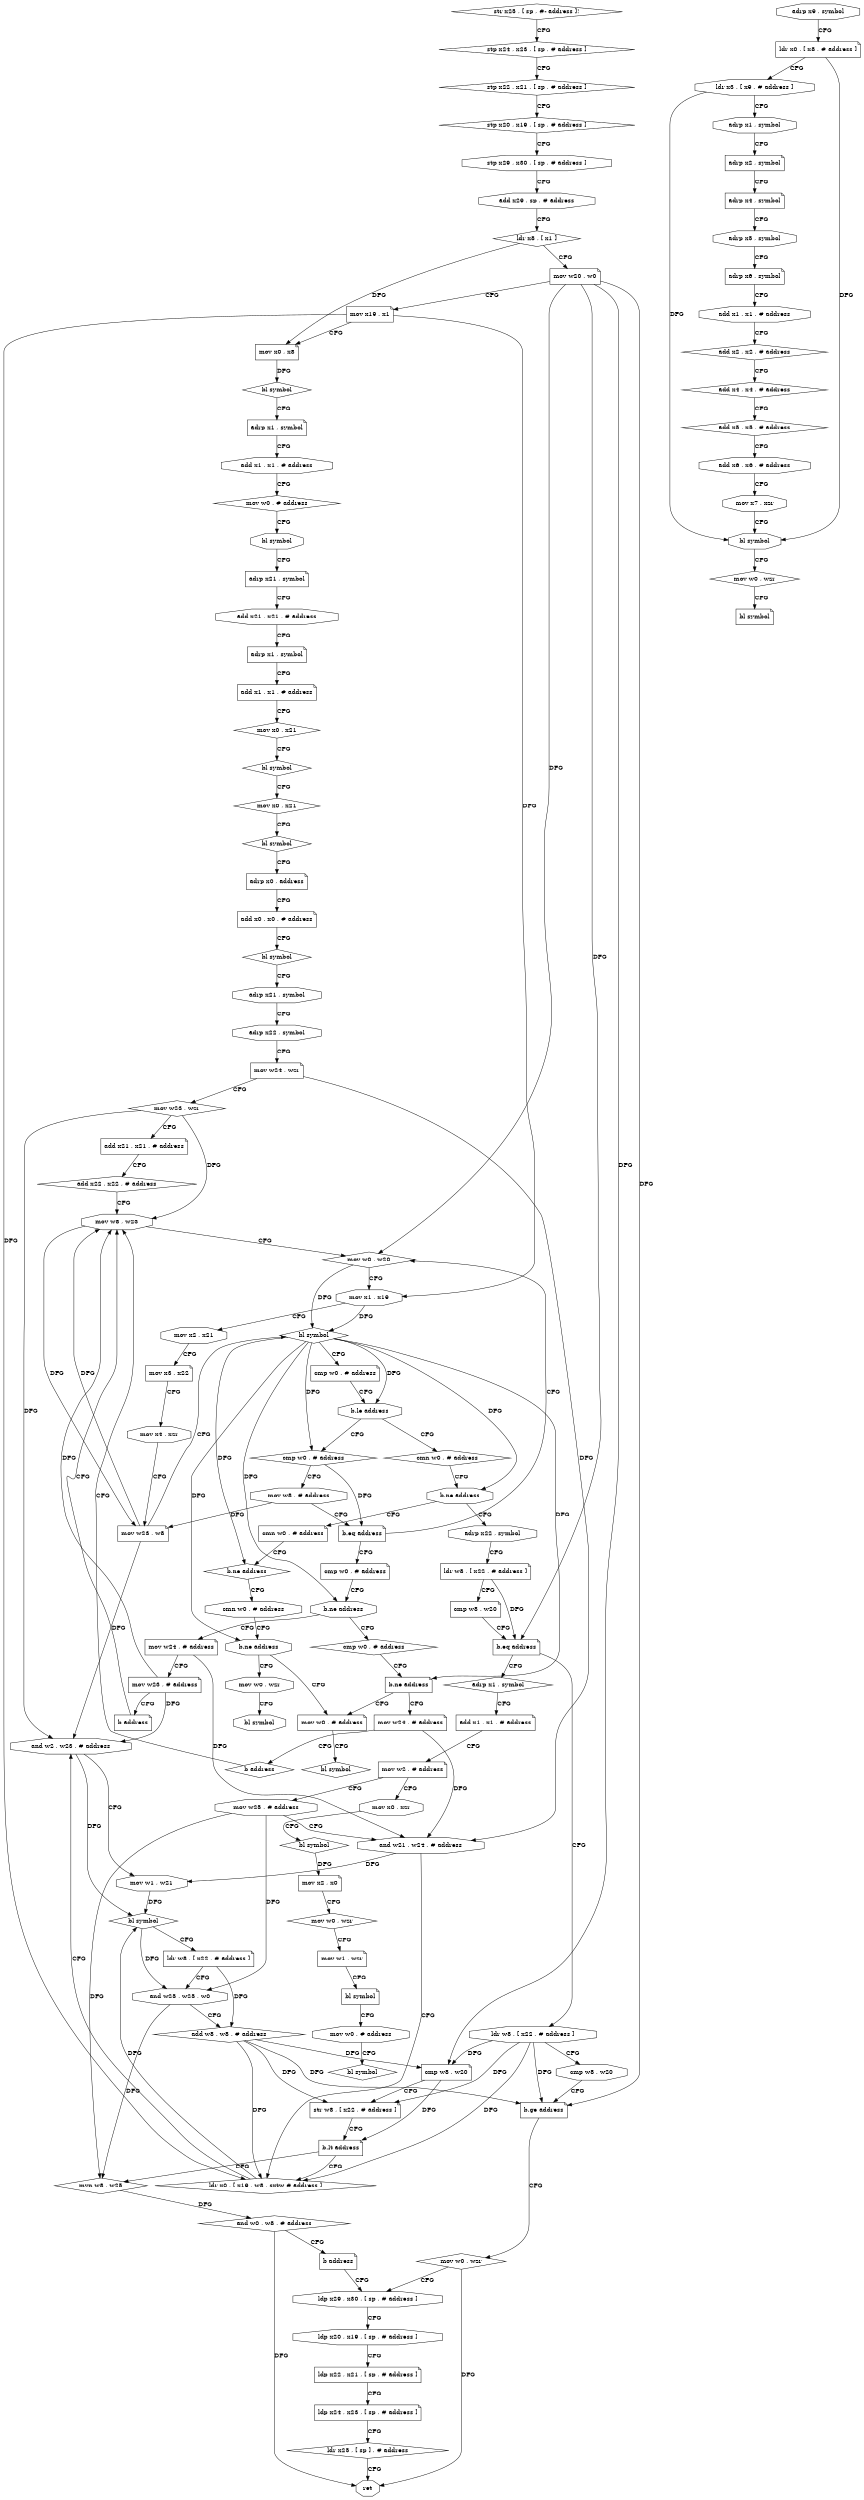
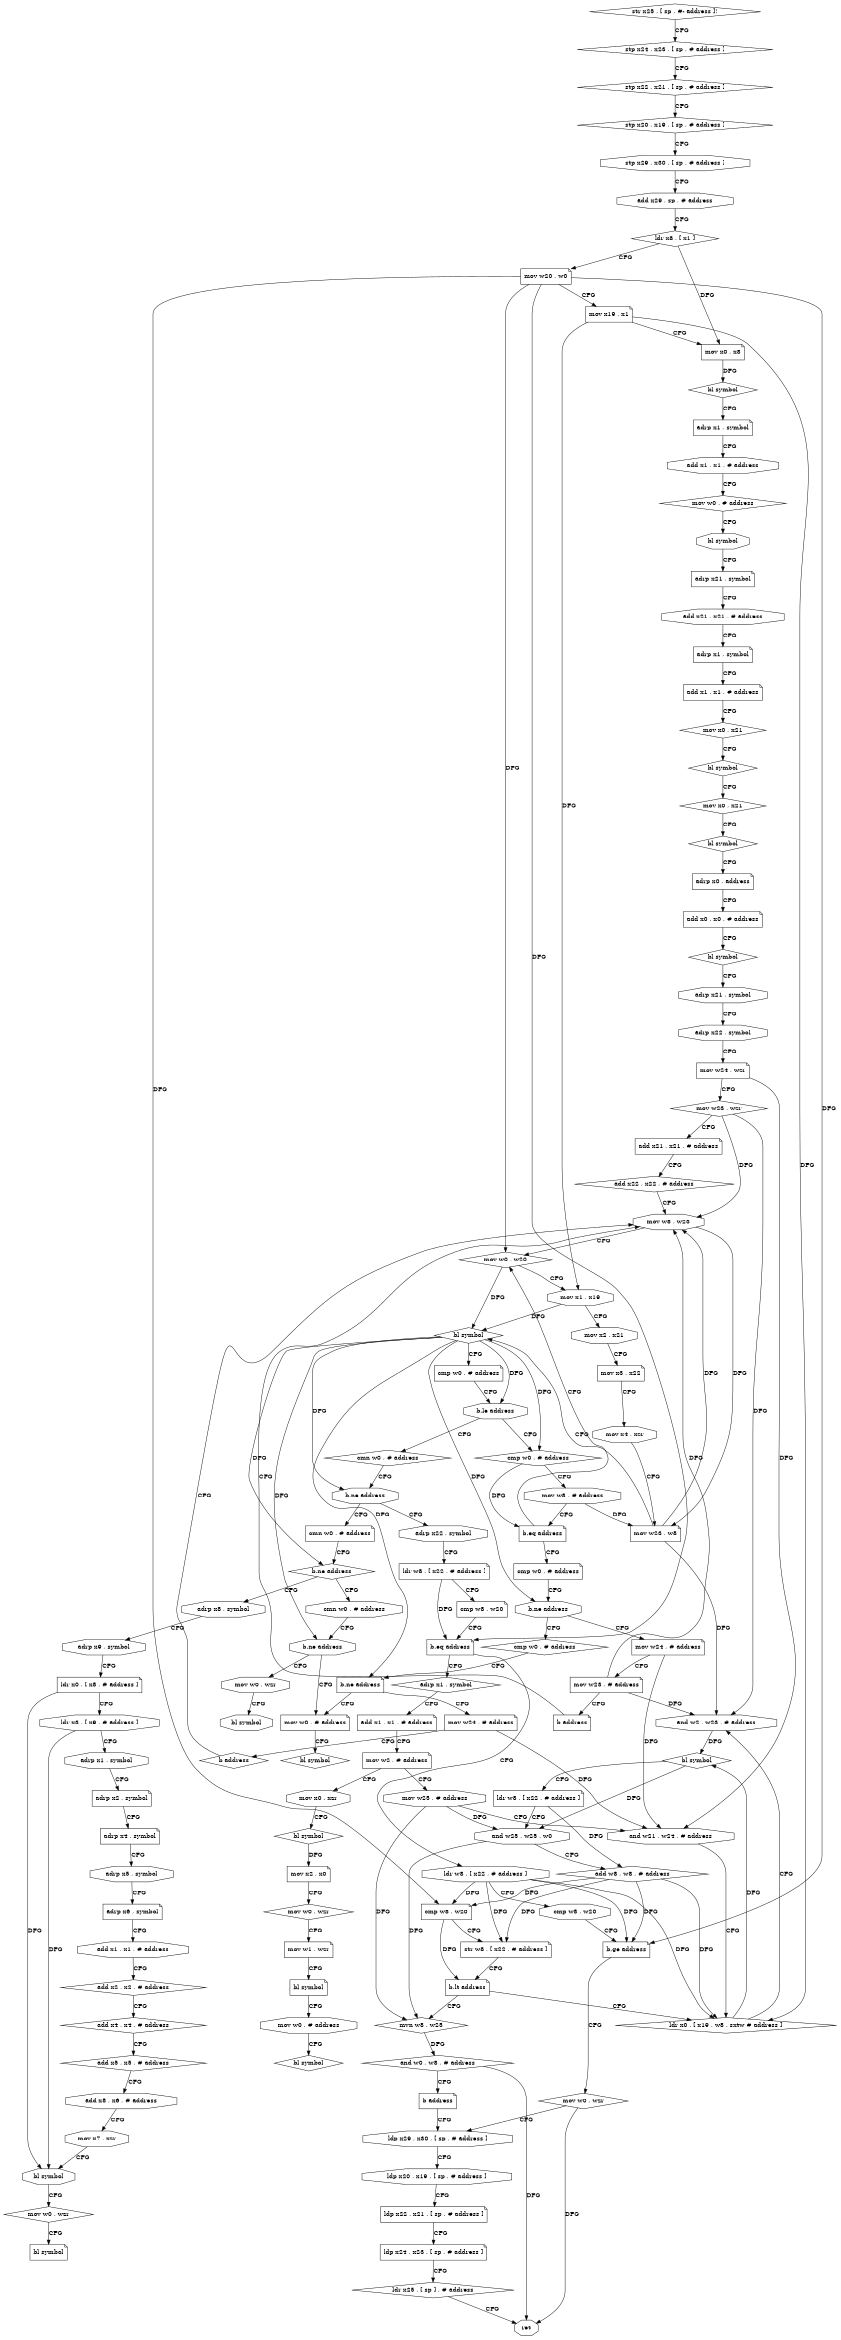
node "add x6 , x6 , # address": label "add x6 , x6 , # address" -> "add x8 , x6 , # address"
node "adrp x8 , symbol": added
node "mov w1 , w21": removed
